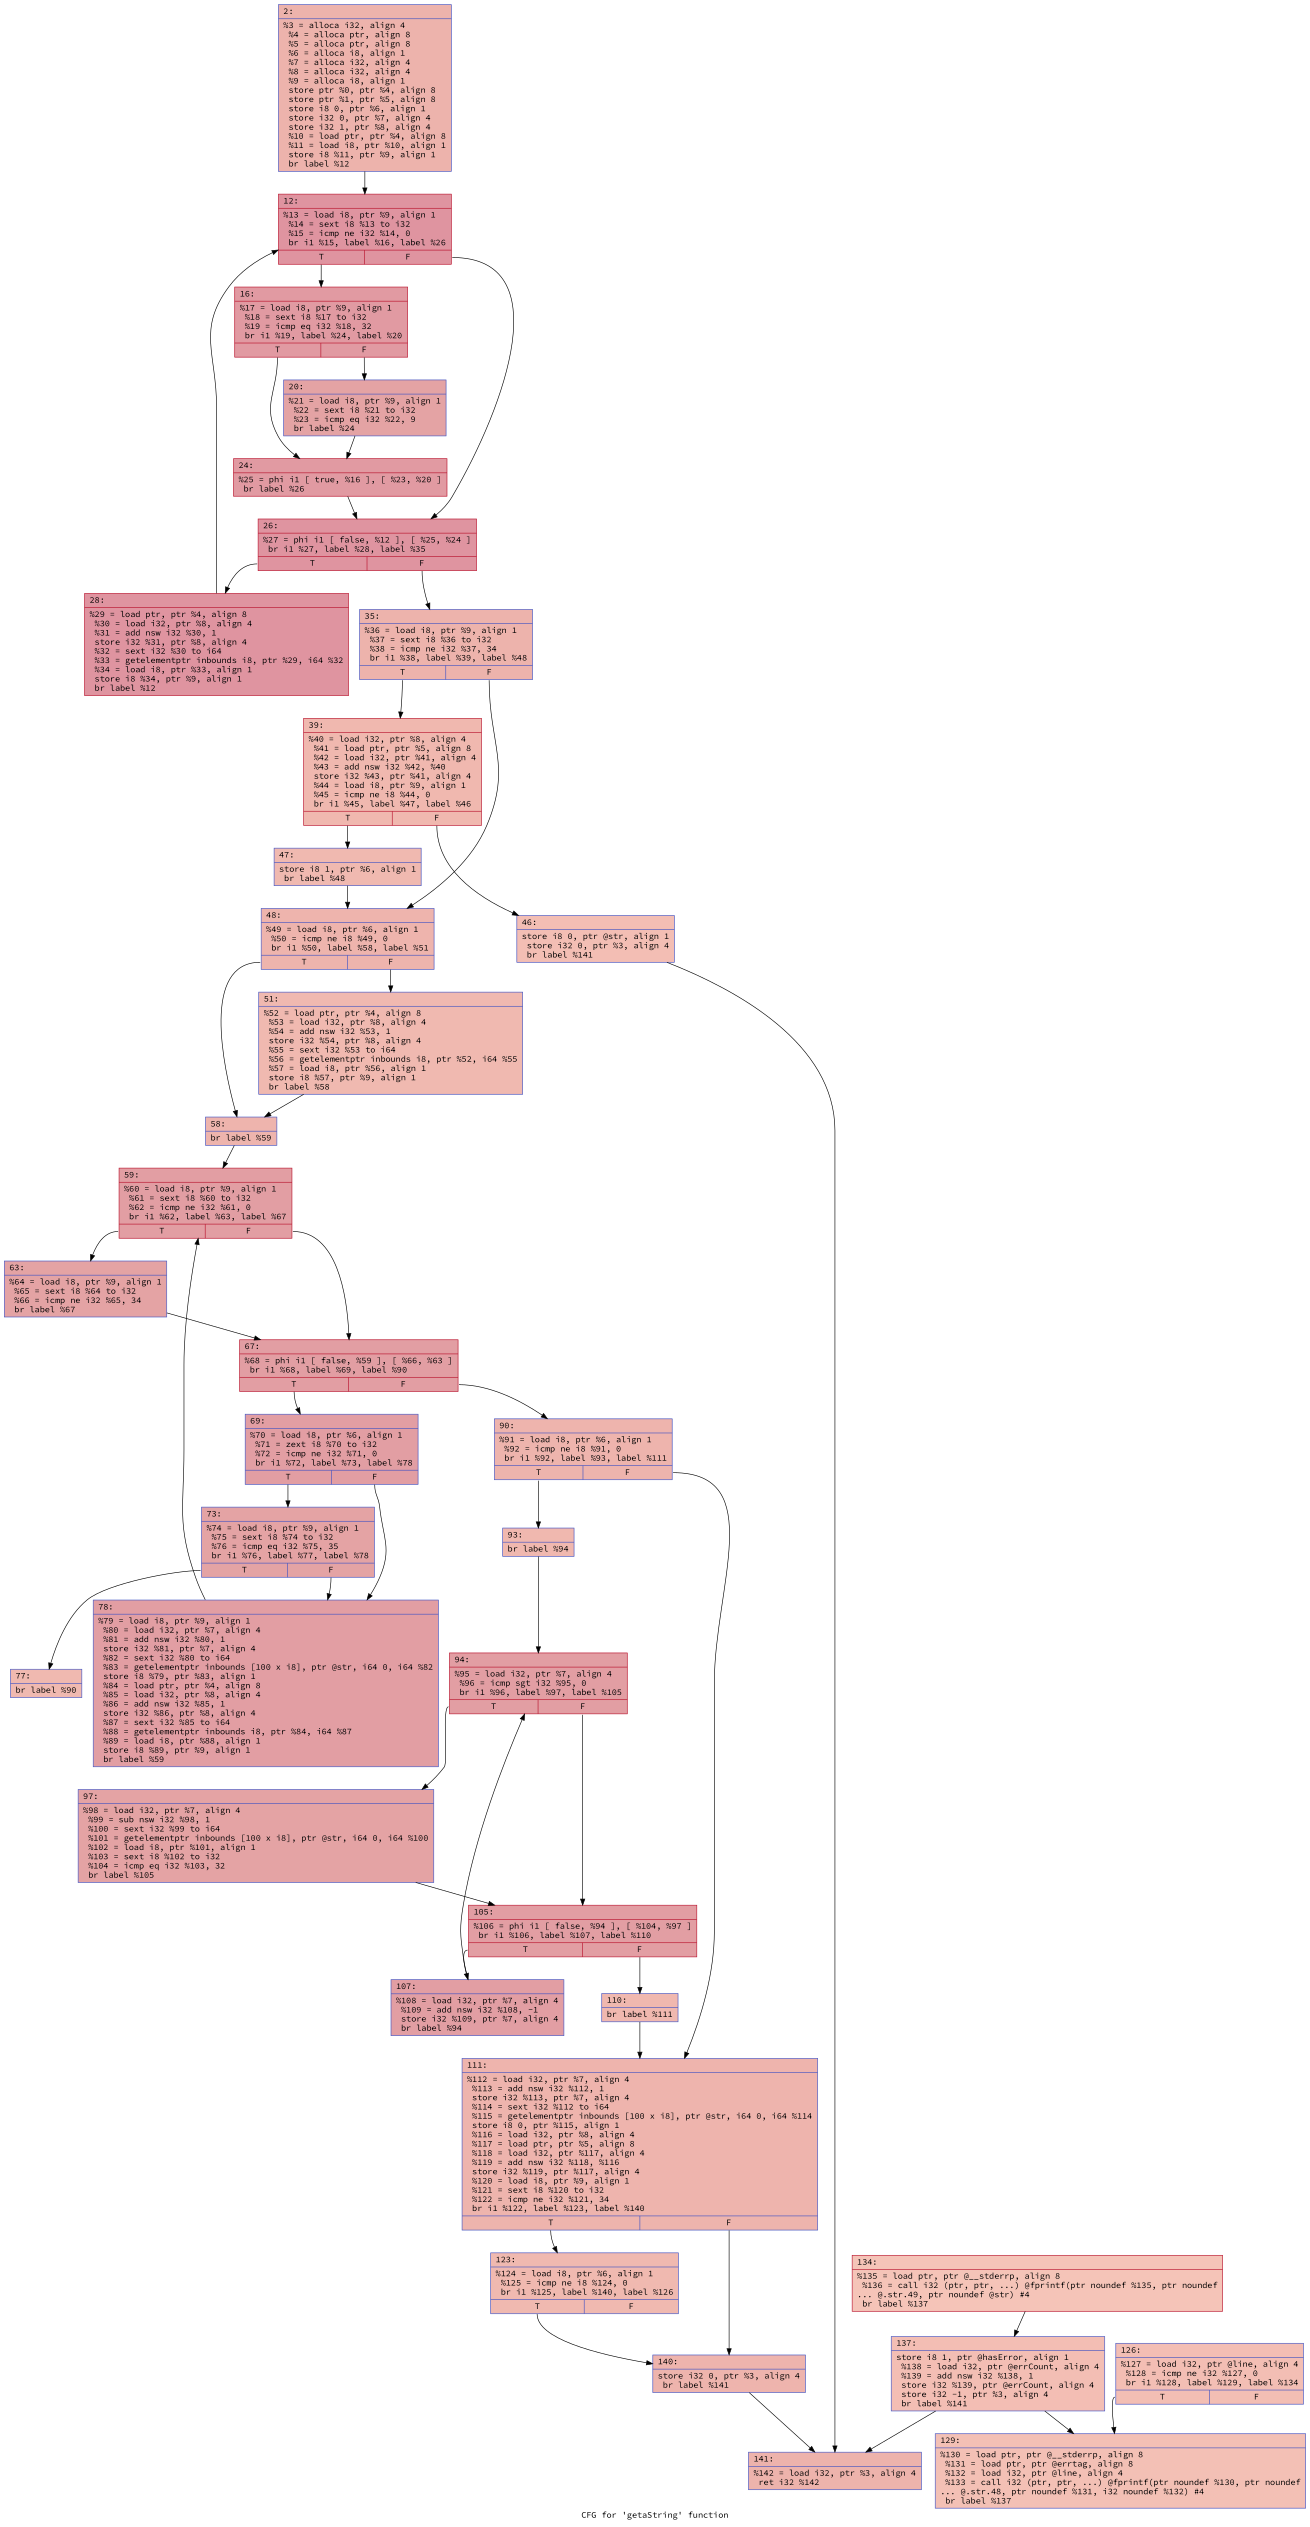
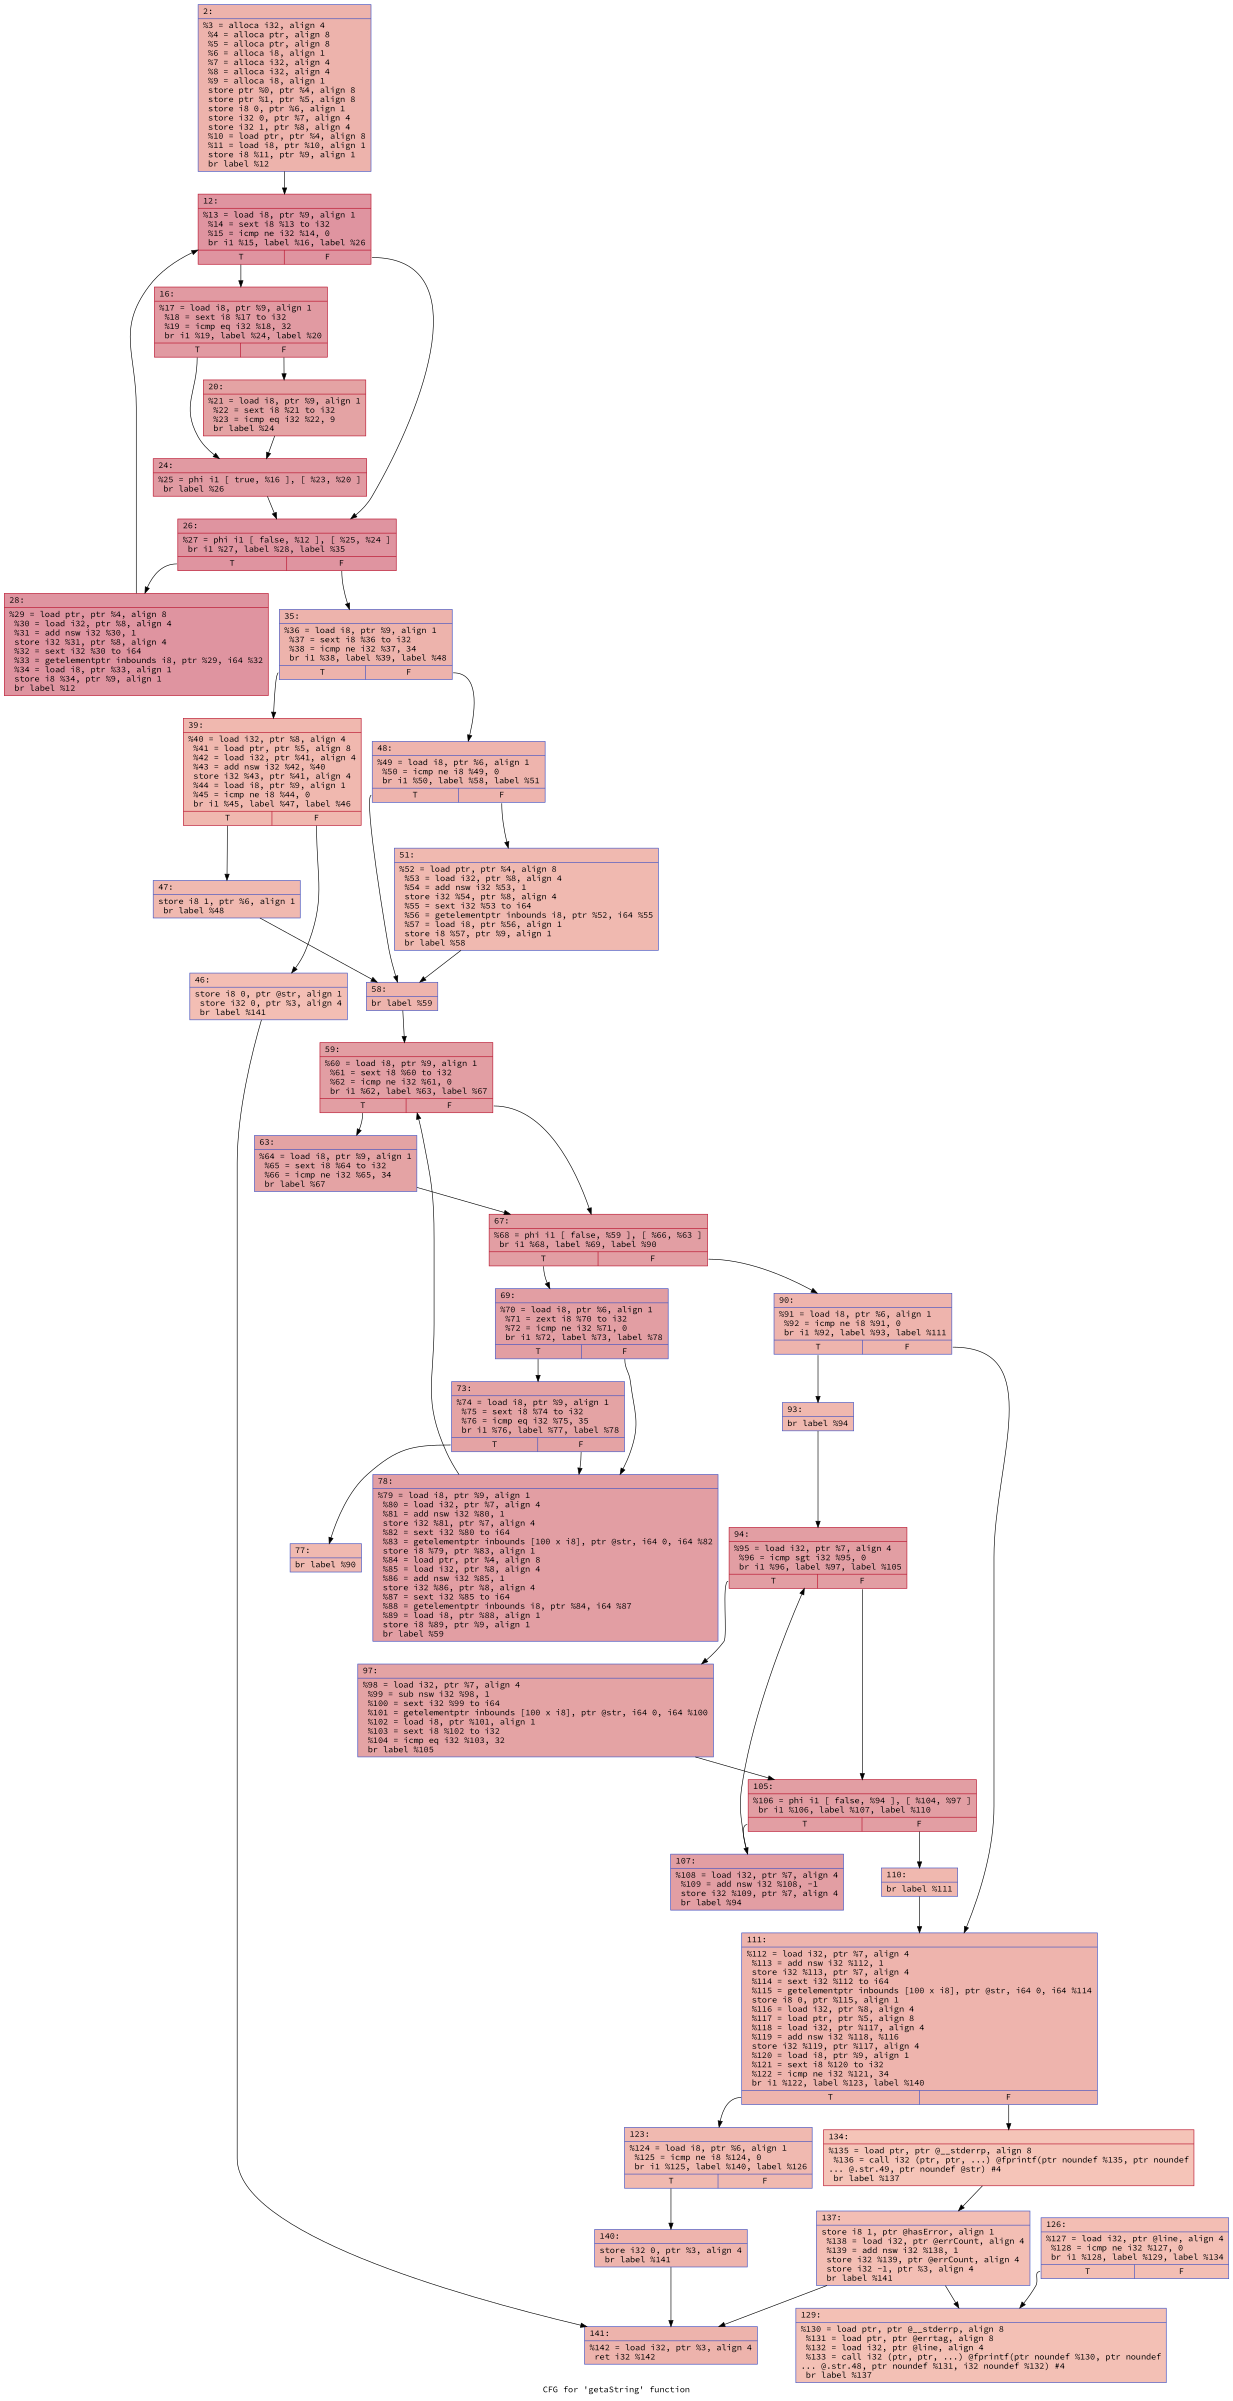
node "20:": color #3d50c3ff -> #b70d28ff
edge "47:" -> "48:": now "47:" -> "58:"
edge "111:" -> "140:": now "111:" -> "134:"
